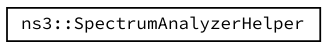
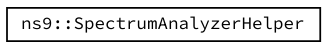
node "ns3::SpectrumAnalyzerHelper": label "ns3::SpectrumAnalyzerHelper" -> "ns9::SpectrumAnalyzerHelper"
